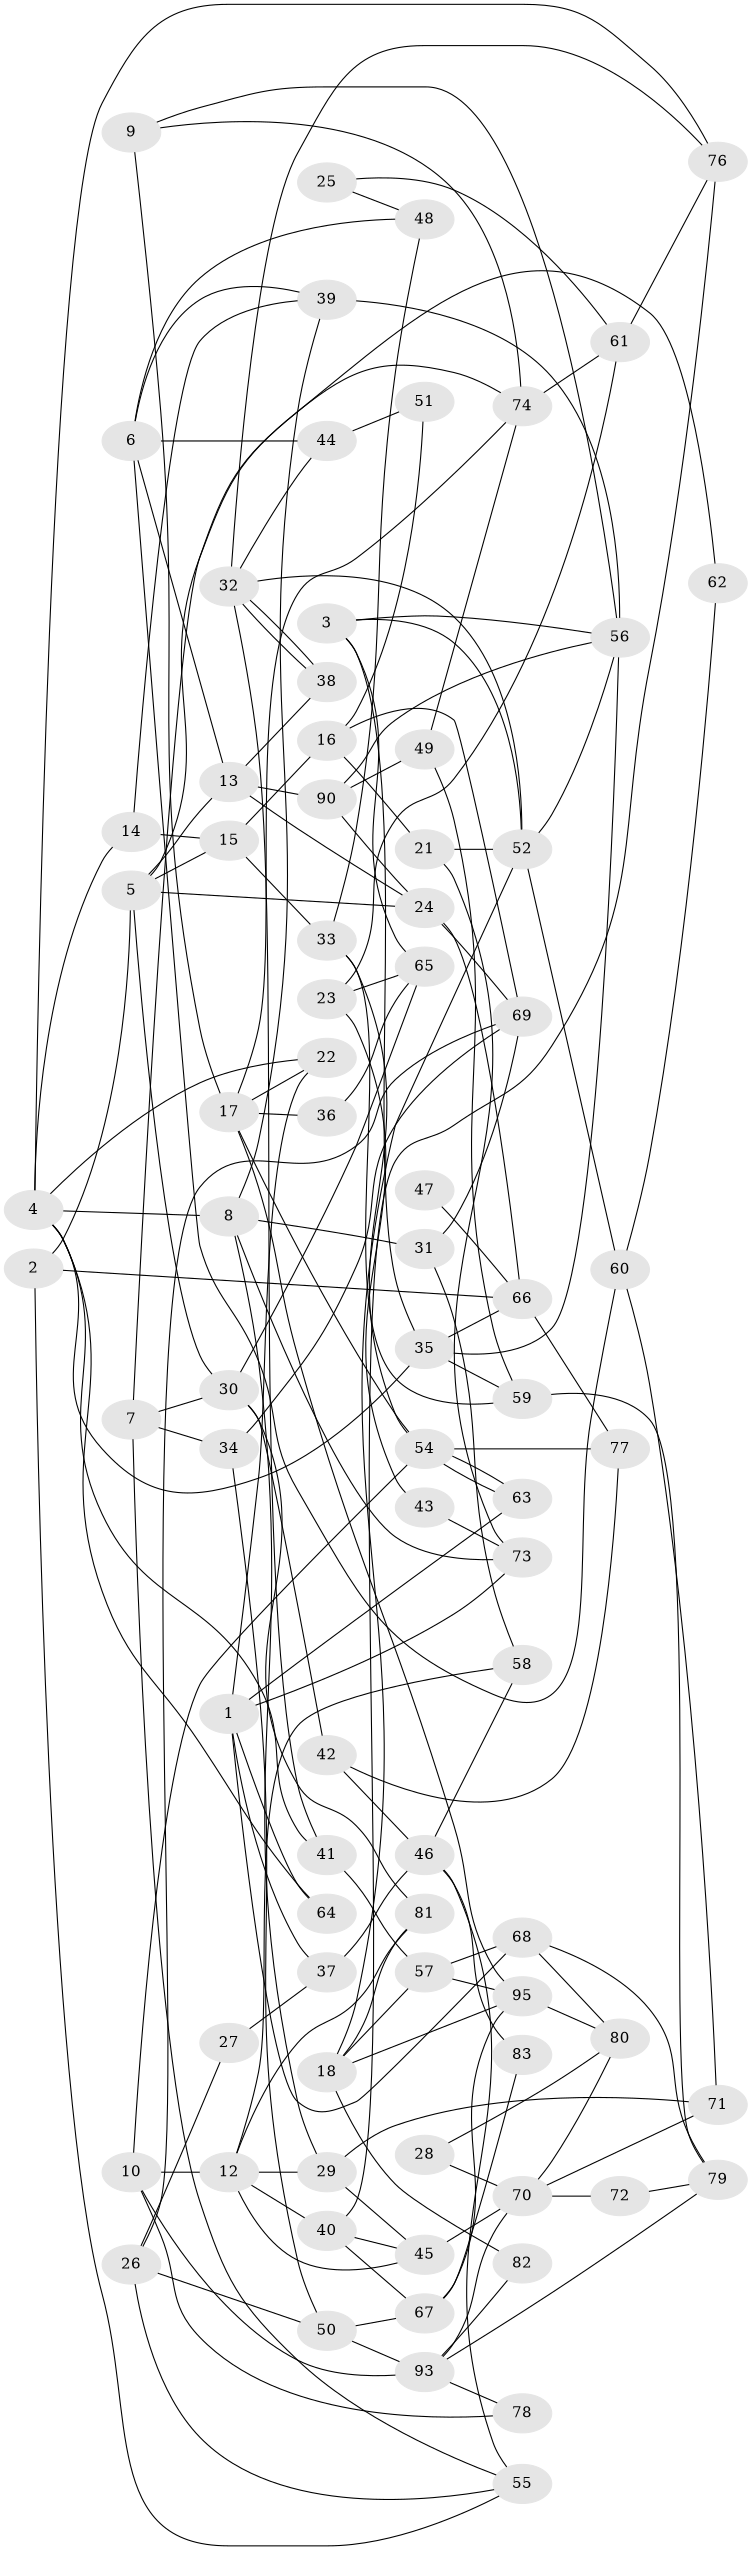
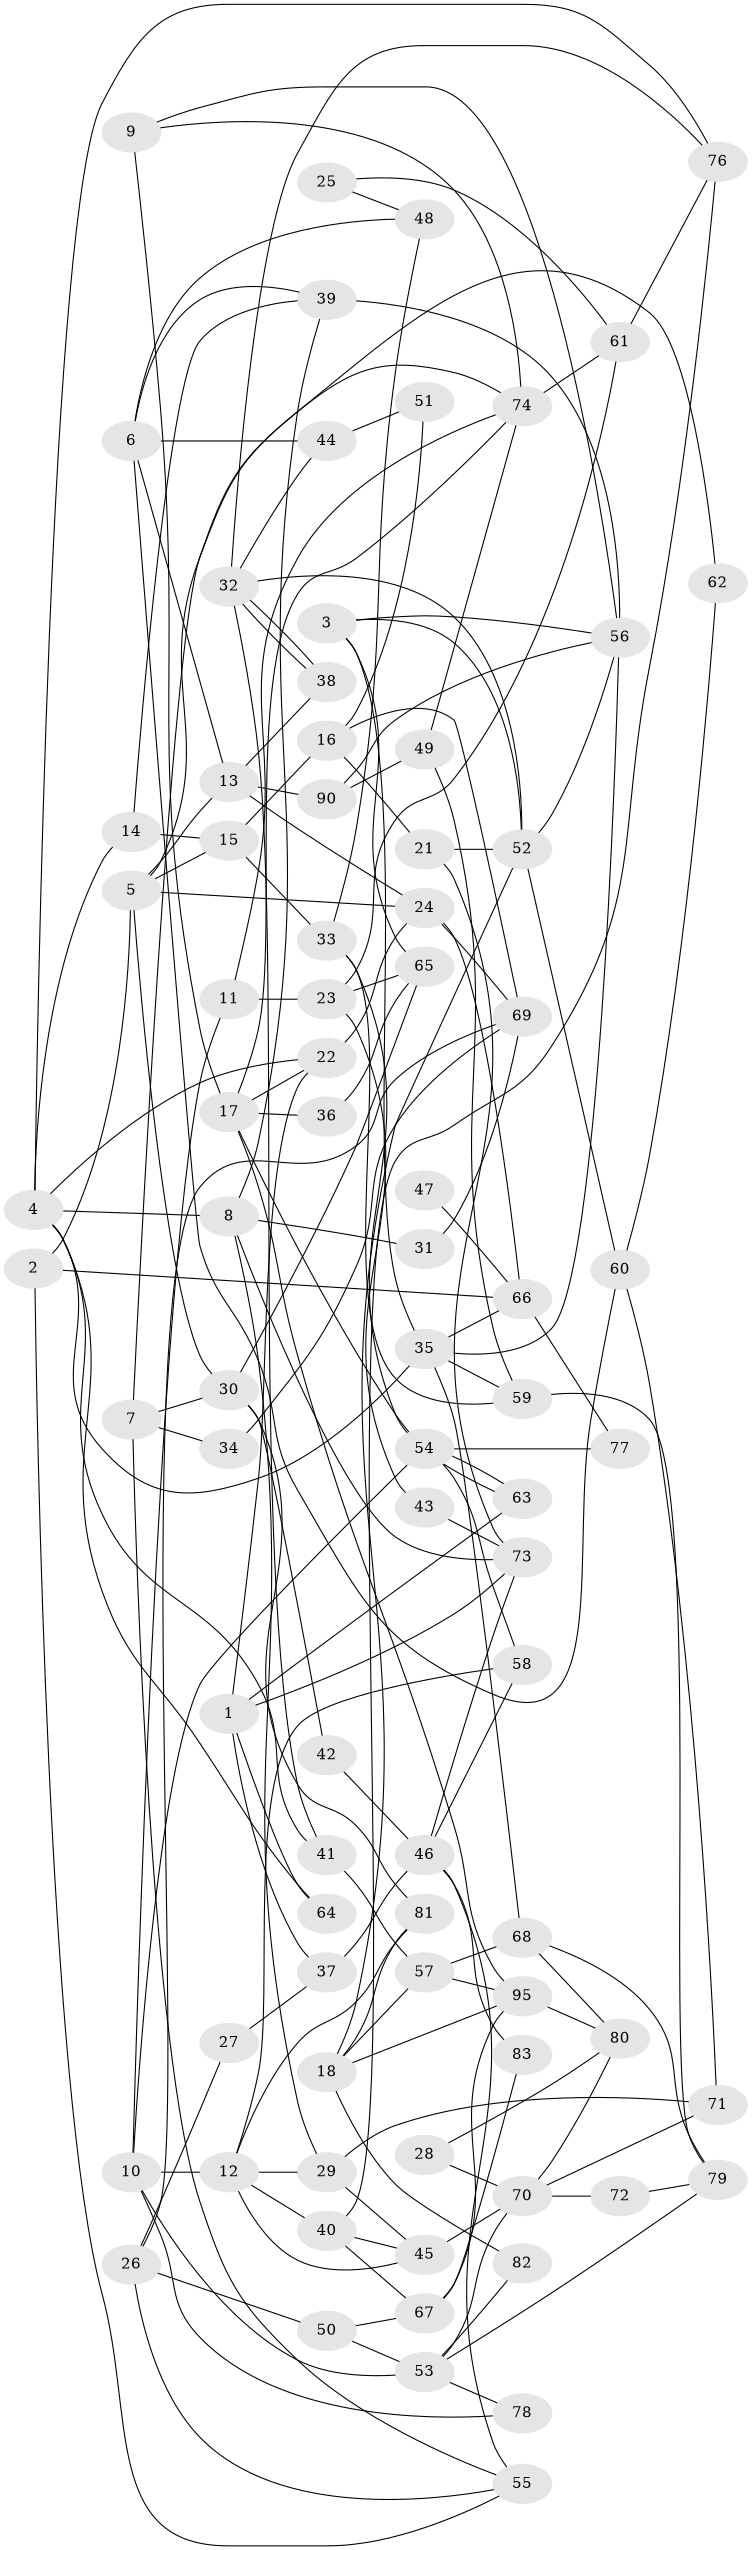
edge "90" -- "24": now "22" -- "24"
node "11": added
edge "31" -- "58": now "54" -- "58"
edge "73" -- "46": added
edge "77" -- "42": removed
edge "1" -- "68": now "35" -- "68"
edge "34" -- "50": removed
node "93": label "93" -> "53"
